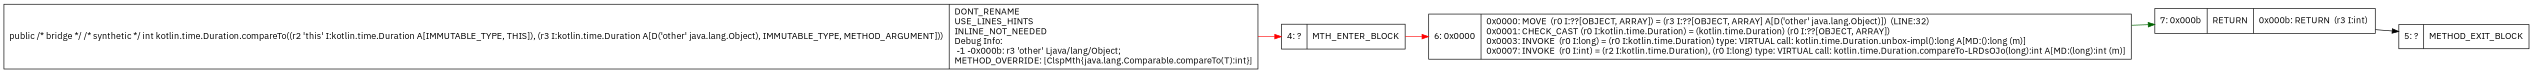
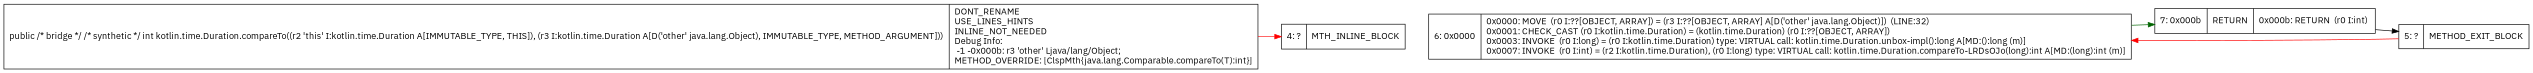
node "7: 0x000b": text "0x000b: RETURN  (r3 I:int)" -> "0x000b: RETURN  (r0 I:int)"
node "4: ?": text "MTH_ENTER_BLOCK" -> "MTH_INLINE_BLOCK"
edge "4: ?" -> "6: 0x0000": now "5: ?" -> "6: 0x0000"
